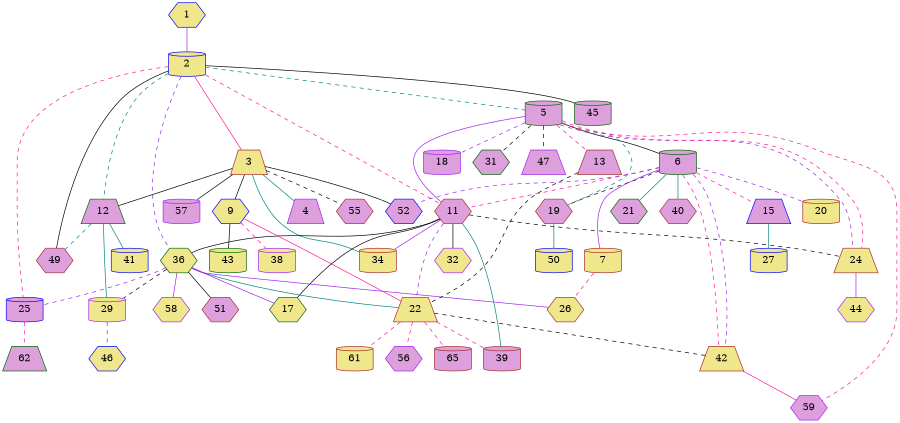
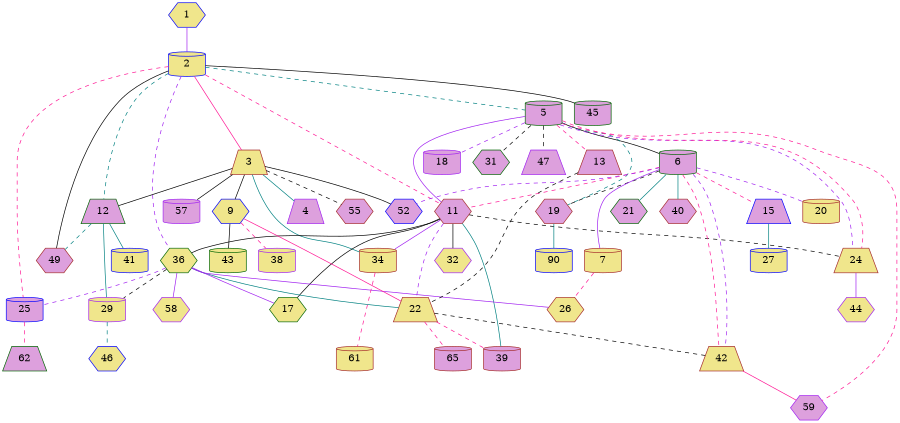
node "50": label "50" -> "90"
node "51": removed
edge "22" -- "61": now "34" -- "61"
node "56": removed
